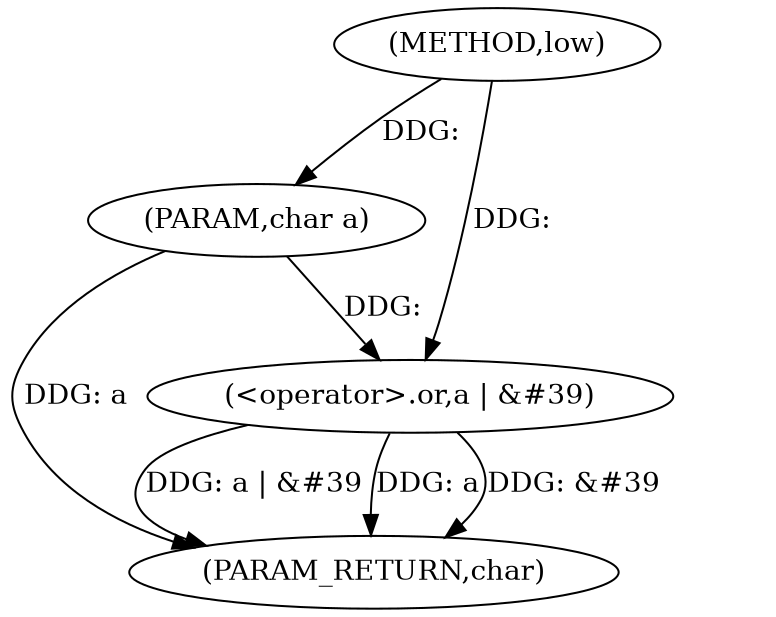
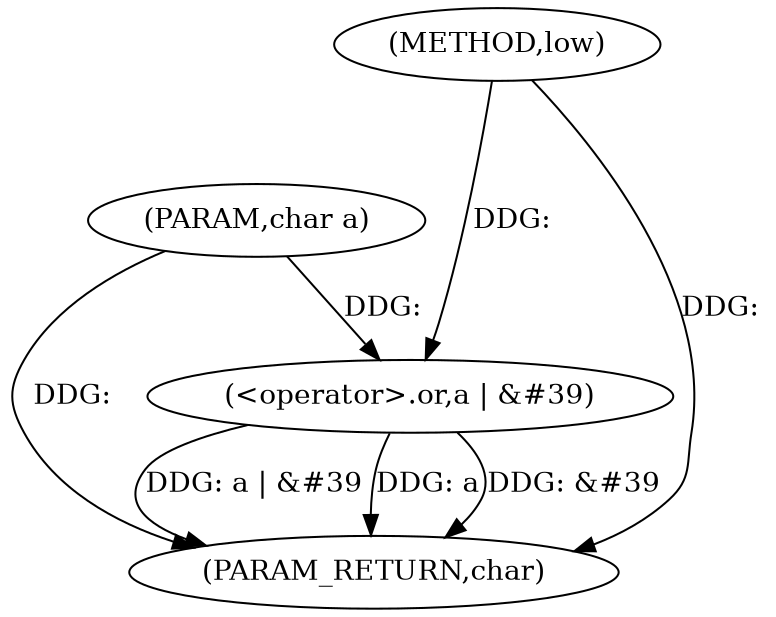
edge "(METHOD,low)" -> "(PARAM,char a)": now "(METHOD,low)" -> "(PARAM_RETURN,char)"
edge "(PARAM,char a)" -> "(PARAM_RETURN,char)": label "DDG: a" -> "DDG: "
